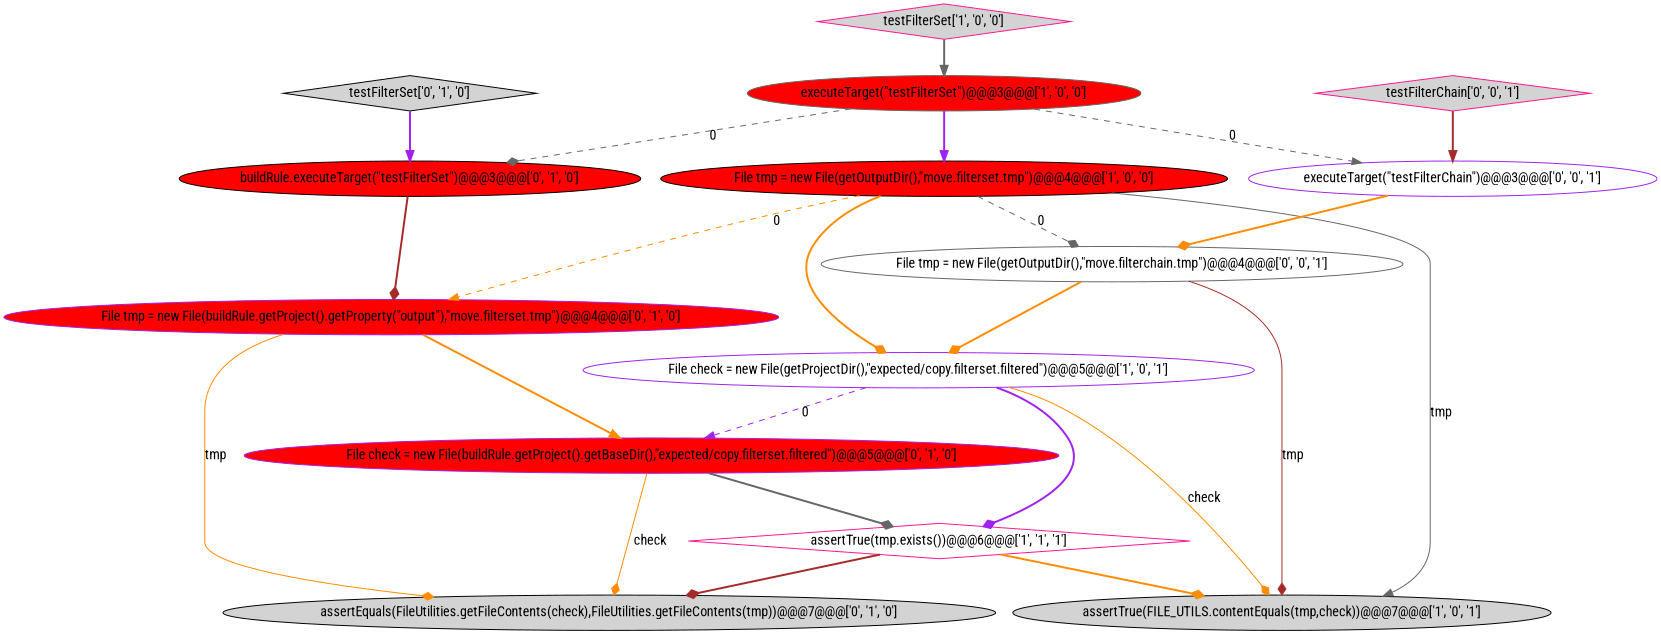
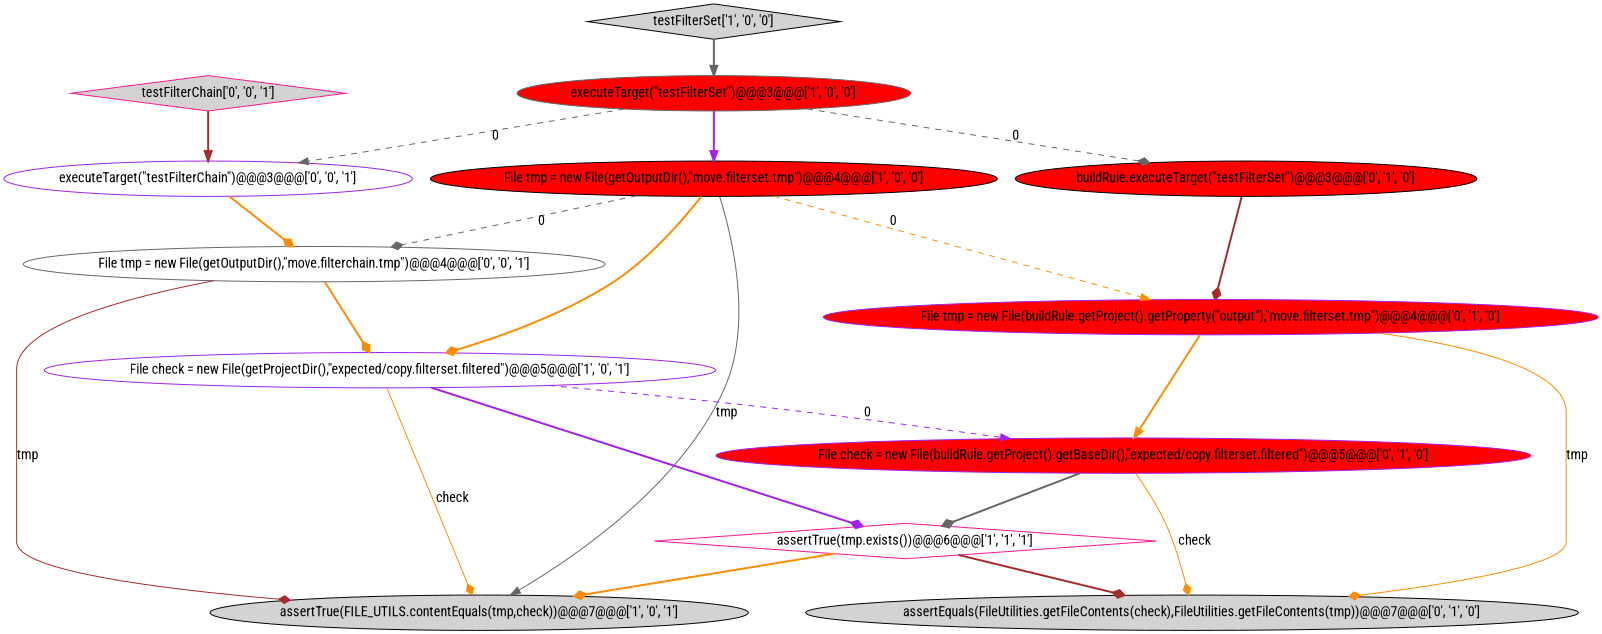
node "testFilterSet['1', '0', '0']": color deeppink -> black
node "testFilterSet['0', '1', '0']": removed
